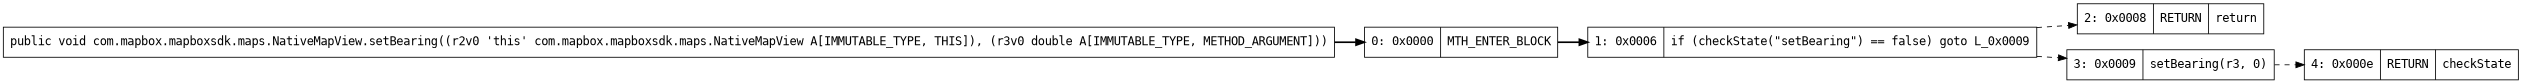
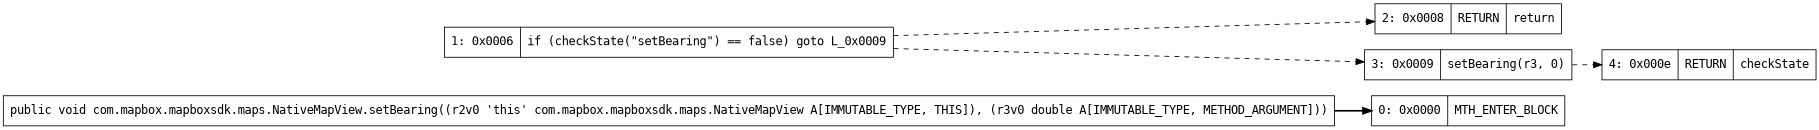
edge "0: 0x0000" -> "1: 0x0006": removed
